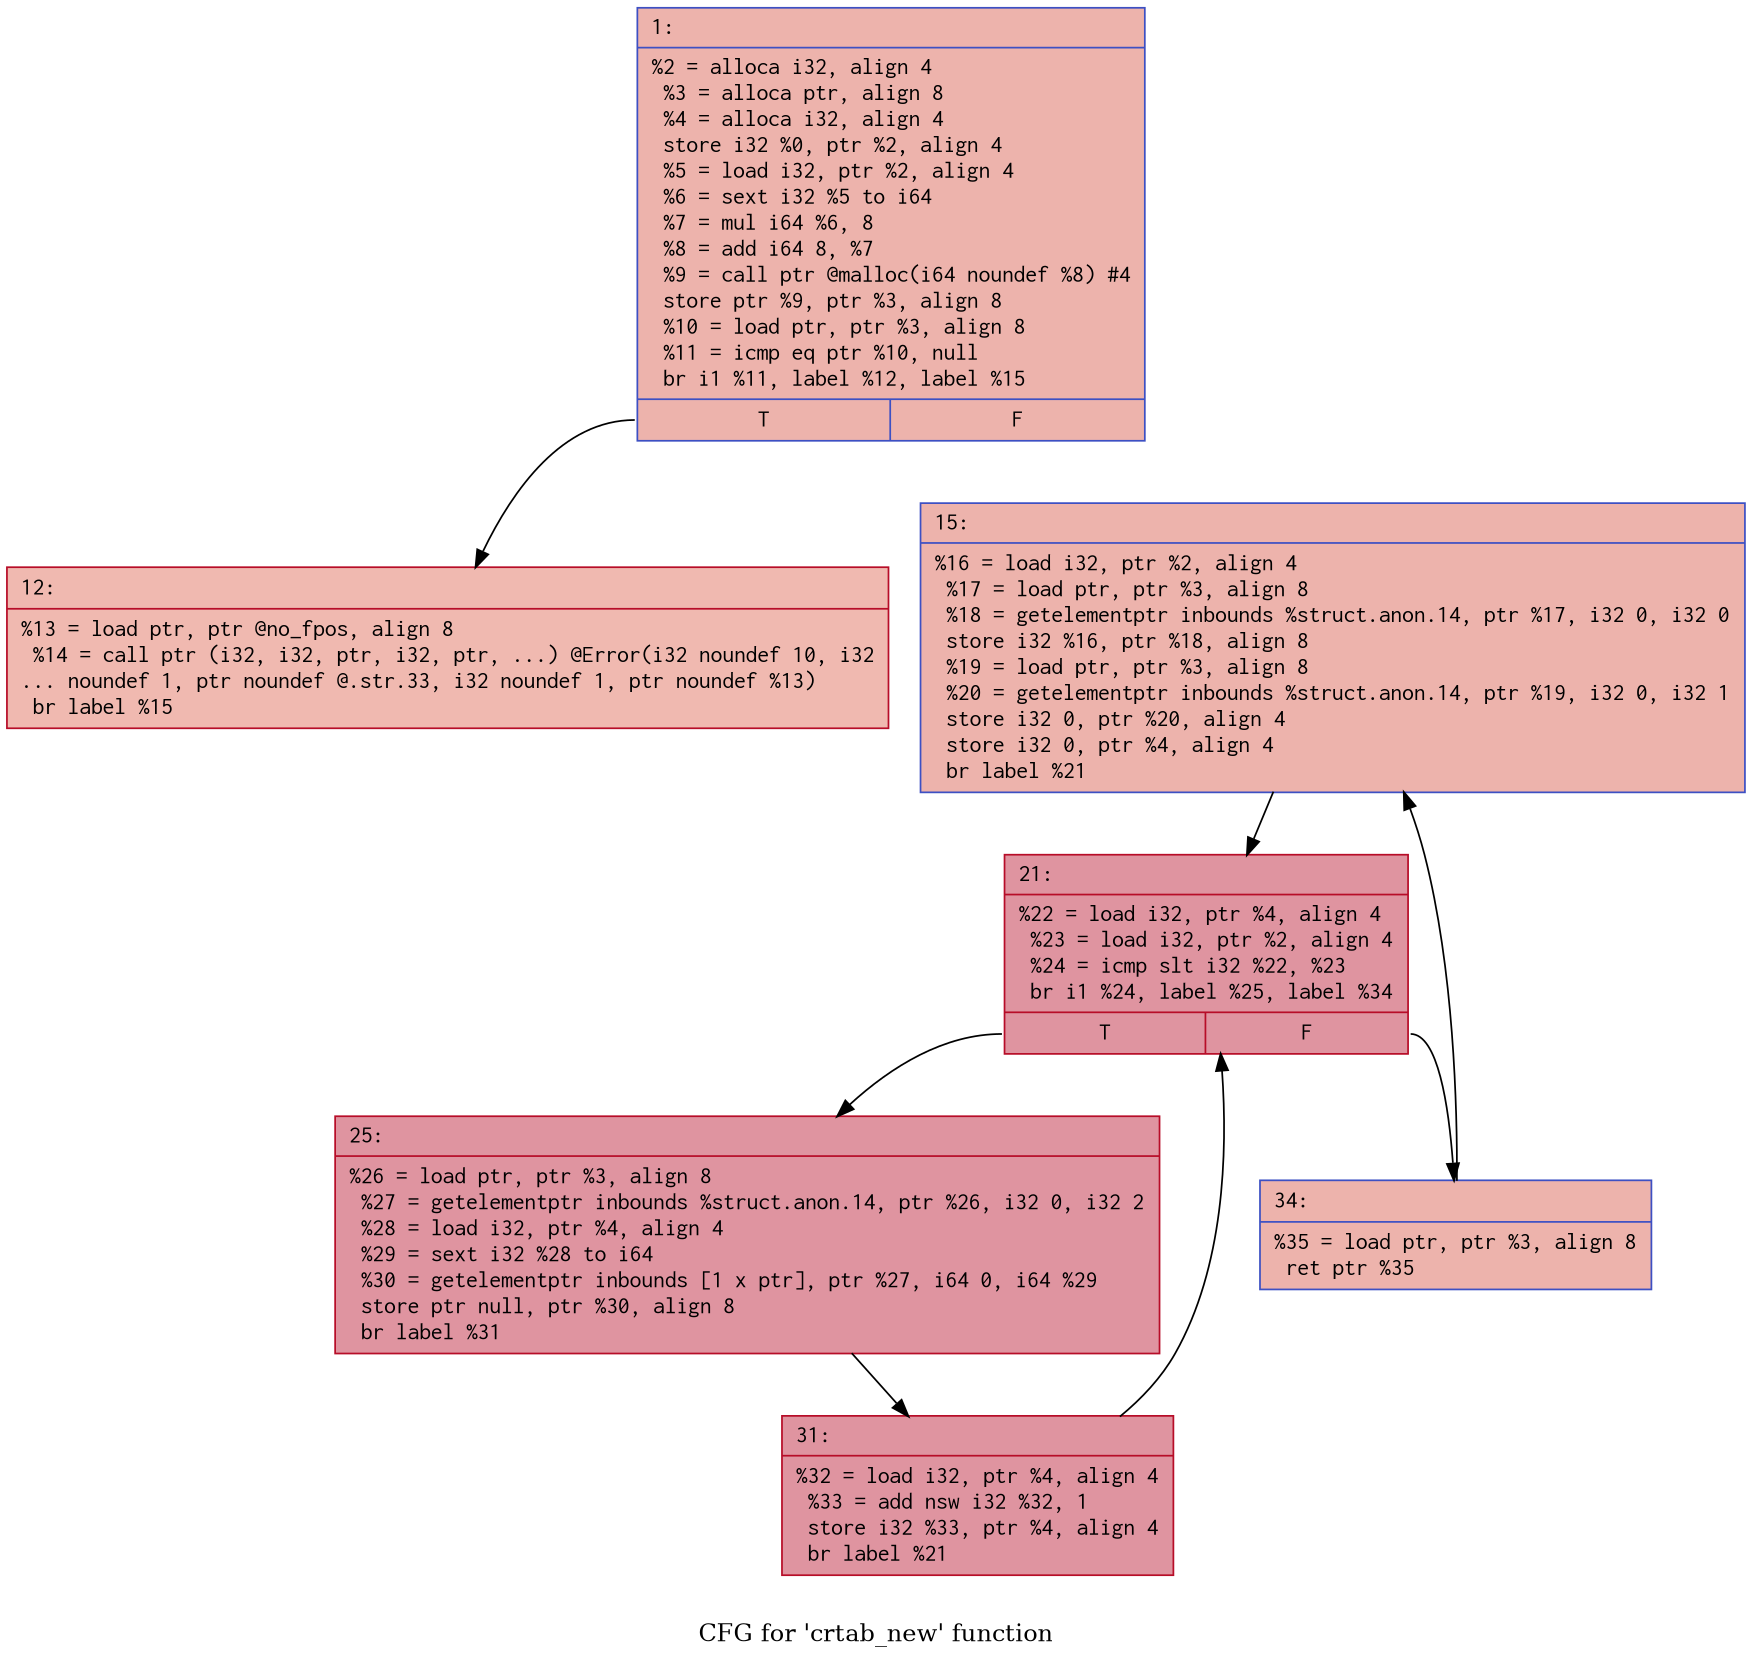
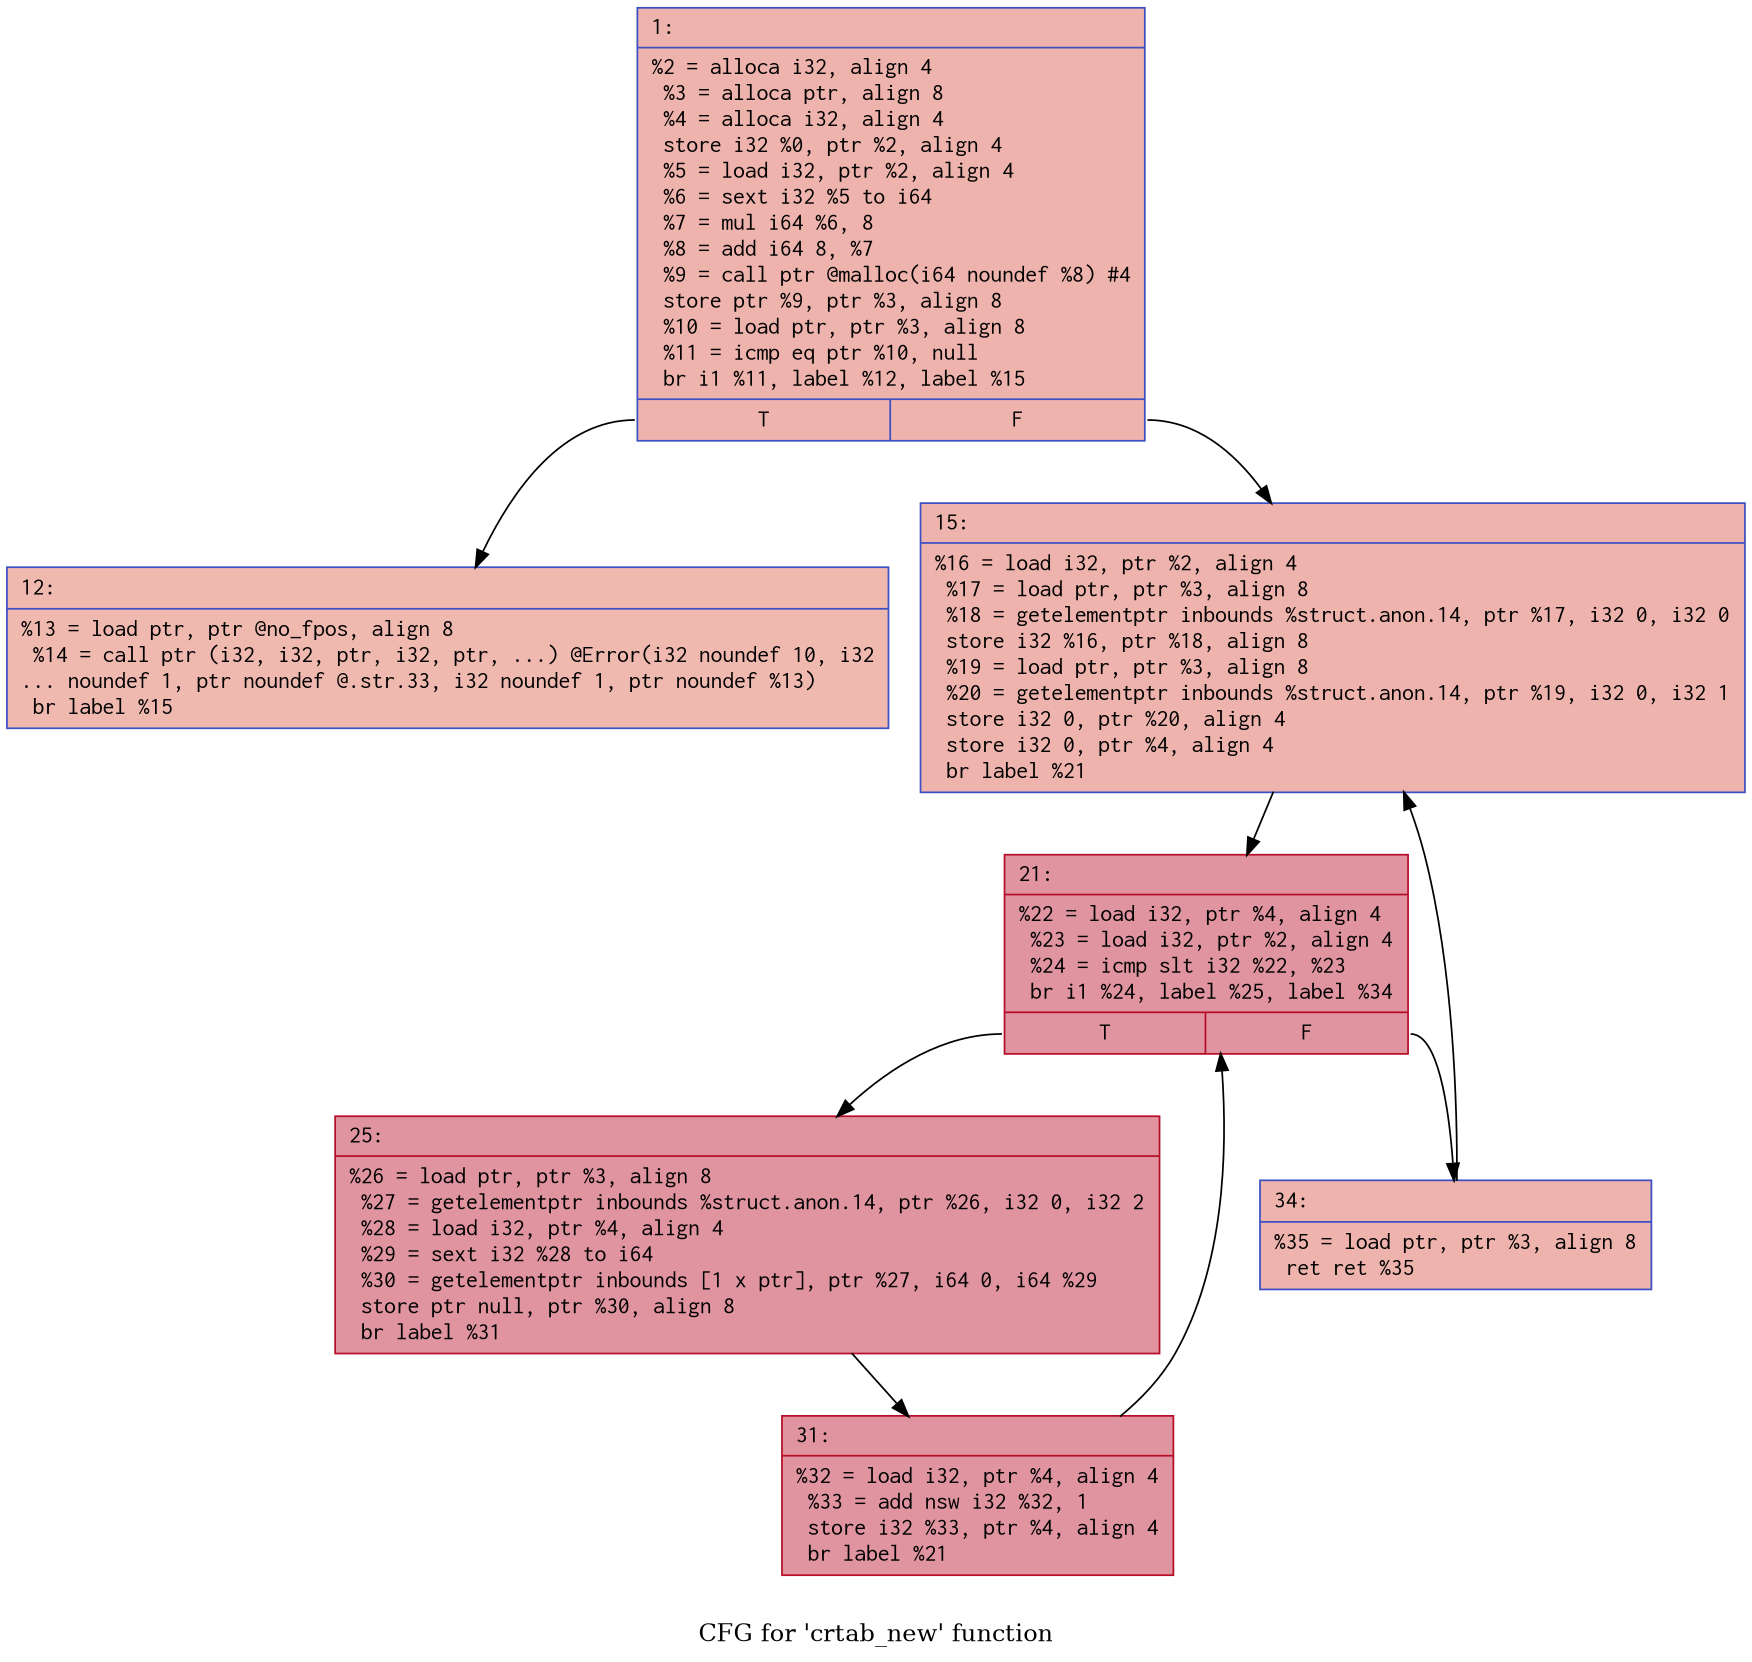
edge "1:" -> "15:": added
node "12:": color #b70d28ff -> #3d50c3ff
node "34:": text "ret ptr %35" -> "ret ret %35"
